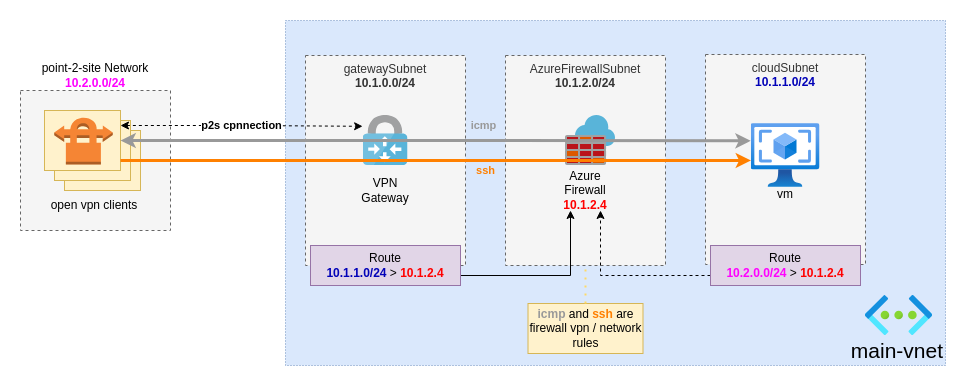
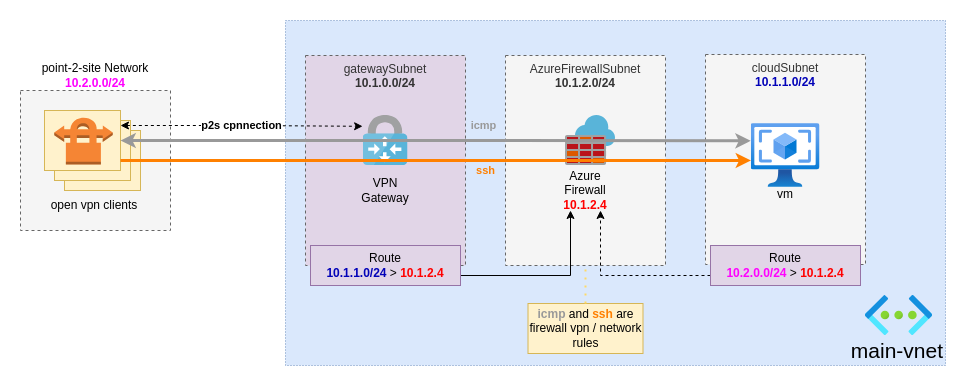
node "gatewaySubnet 10.1.0.0/24": fillcolor #f5f5f5 -> #e1d5e7
